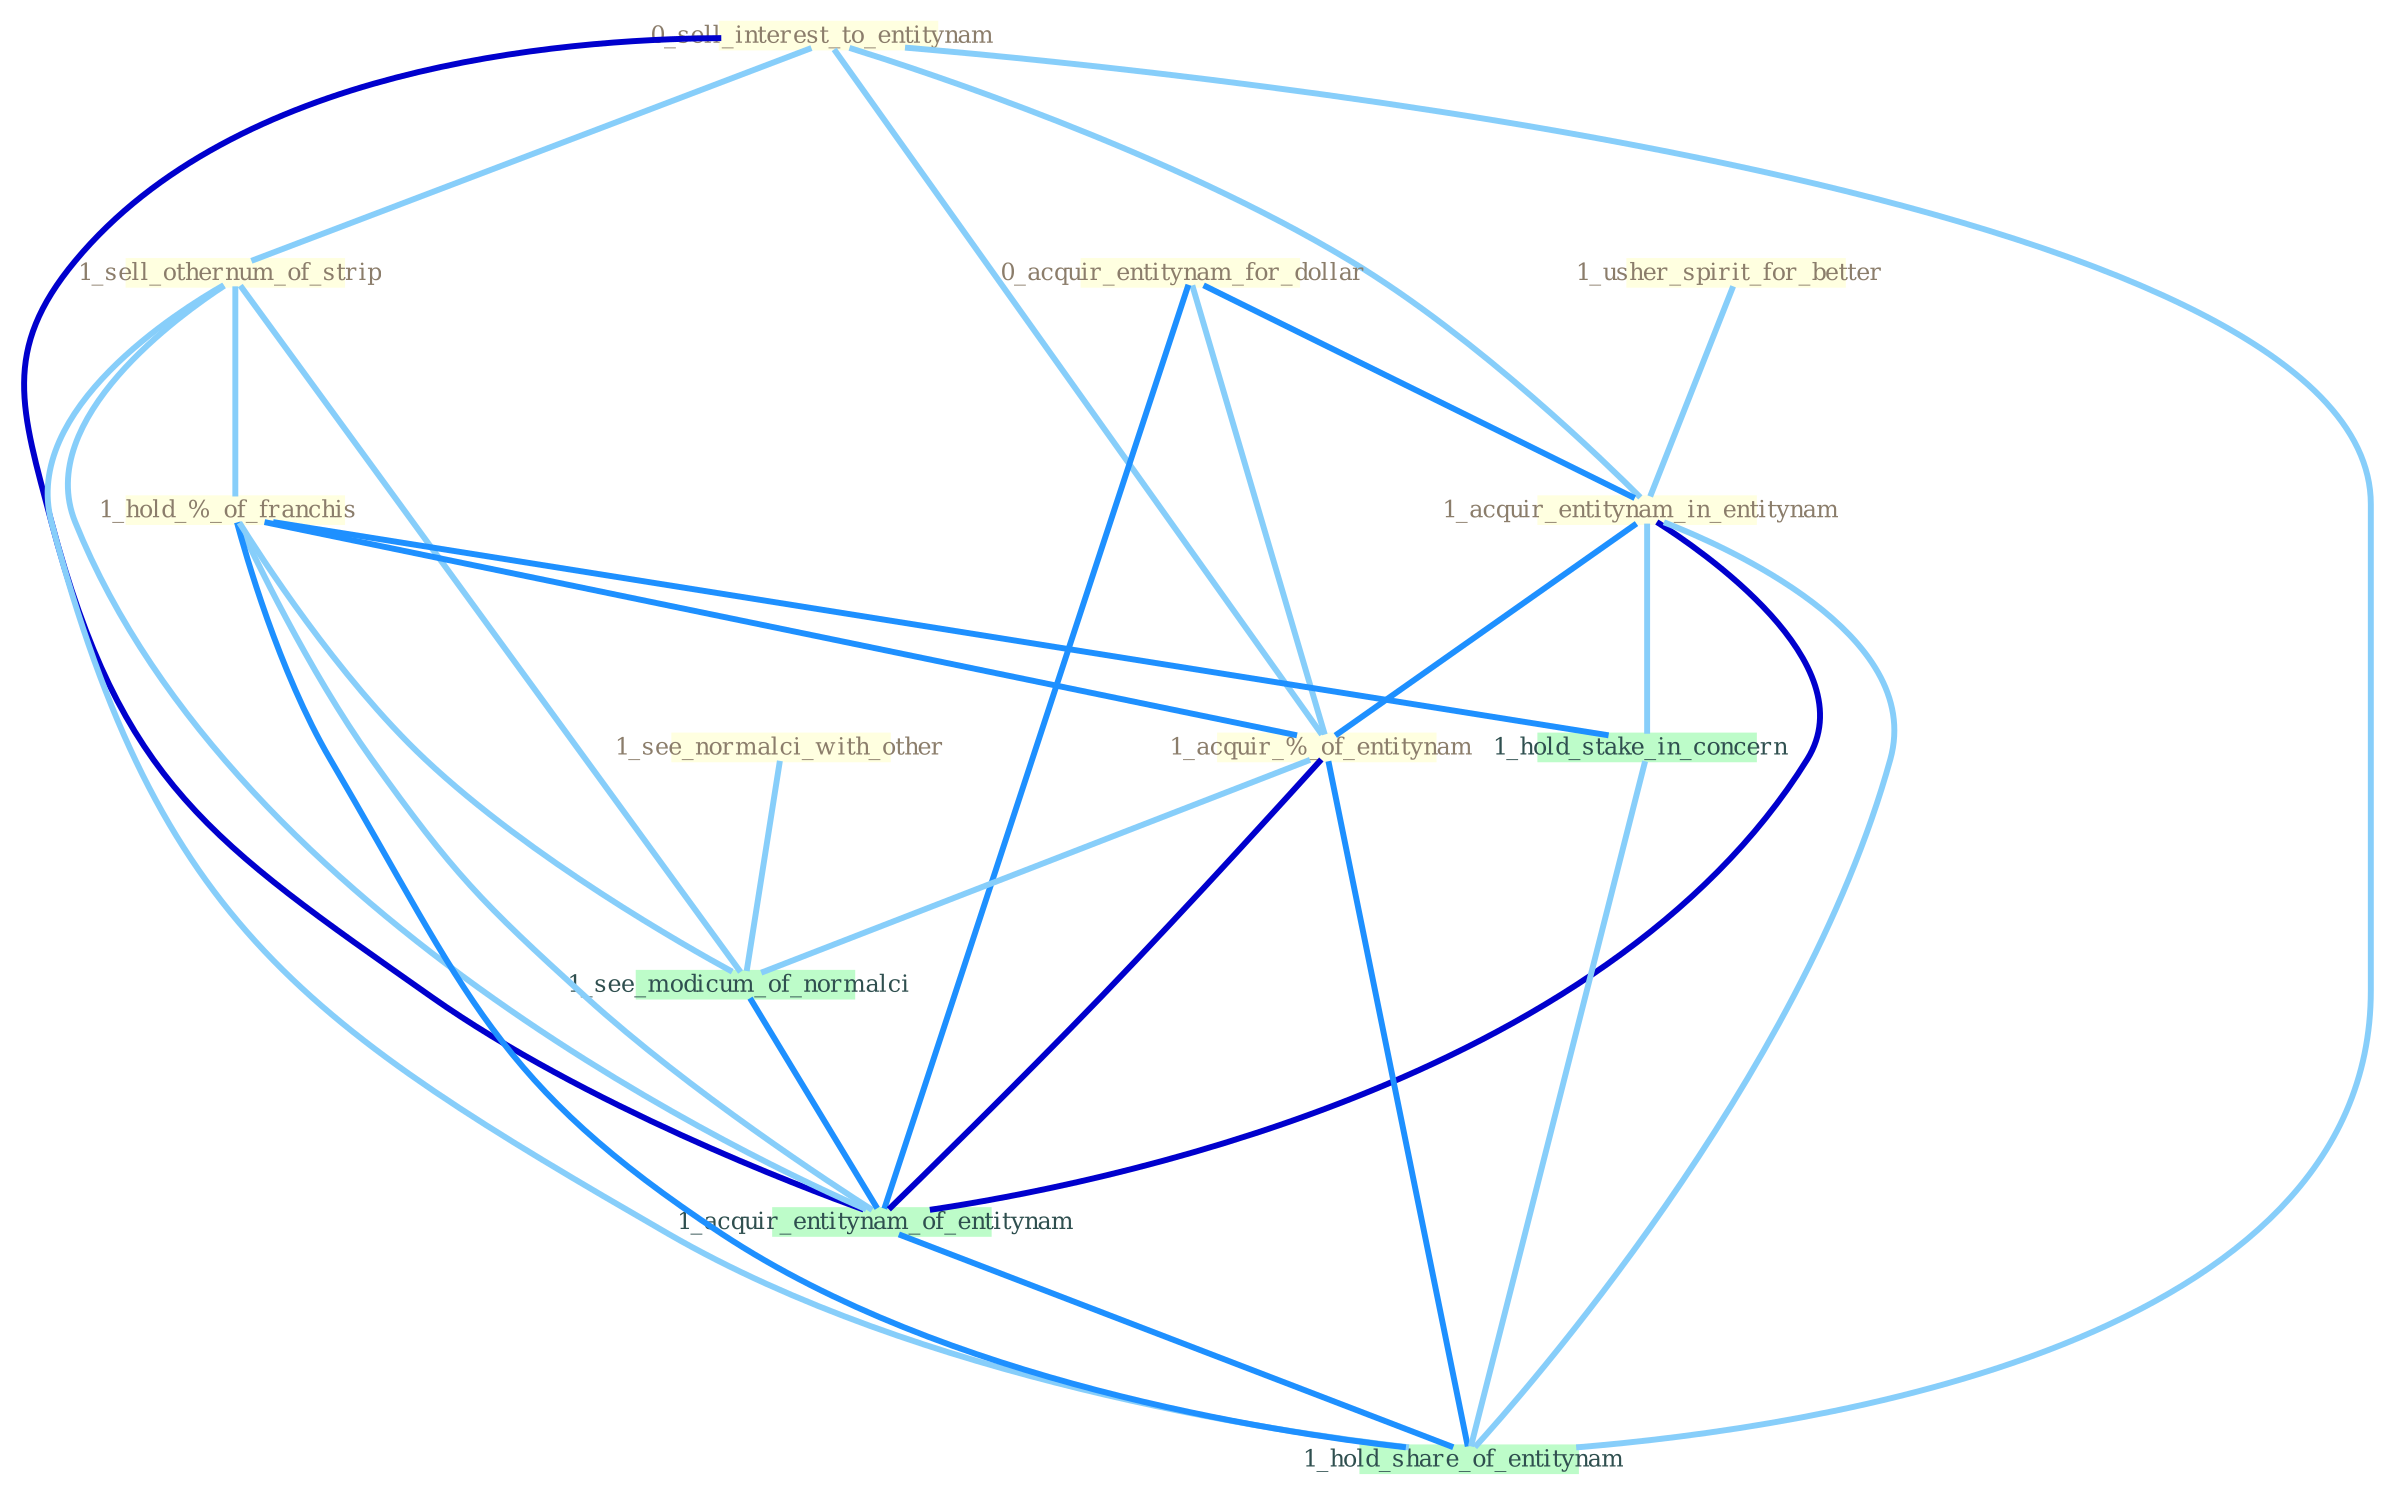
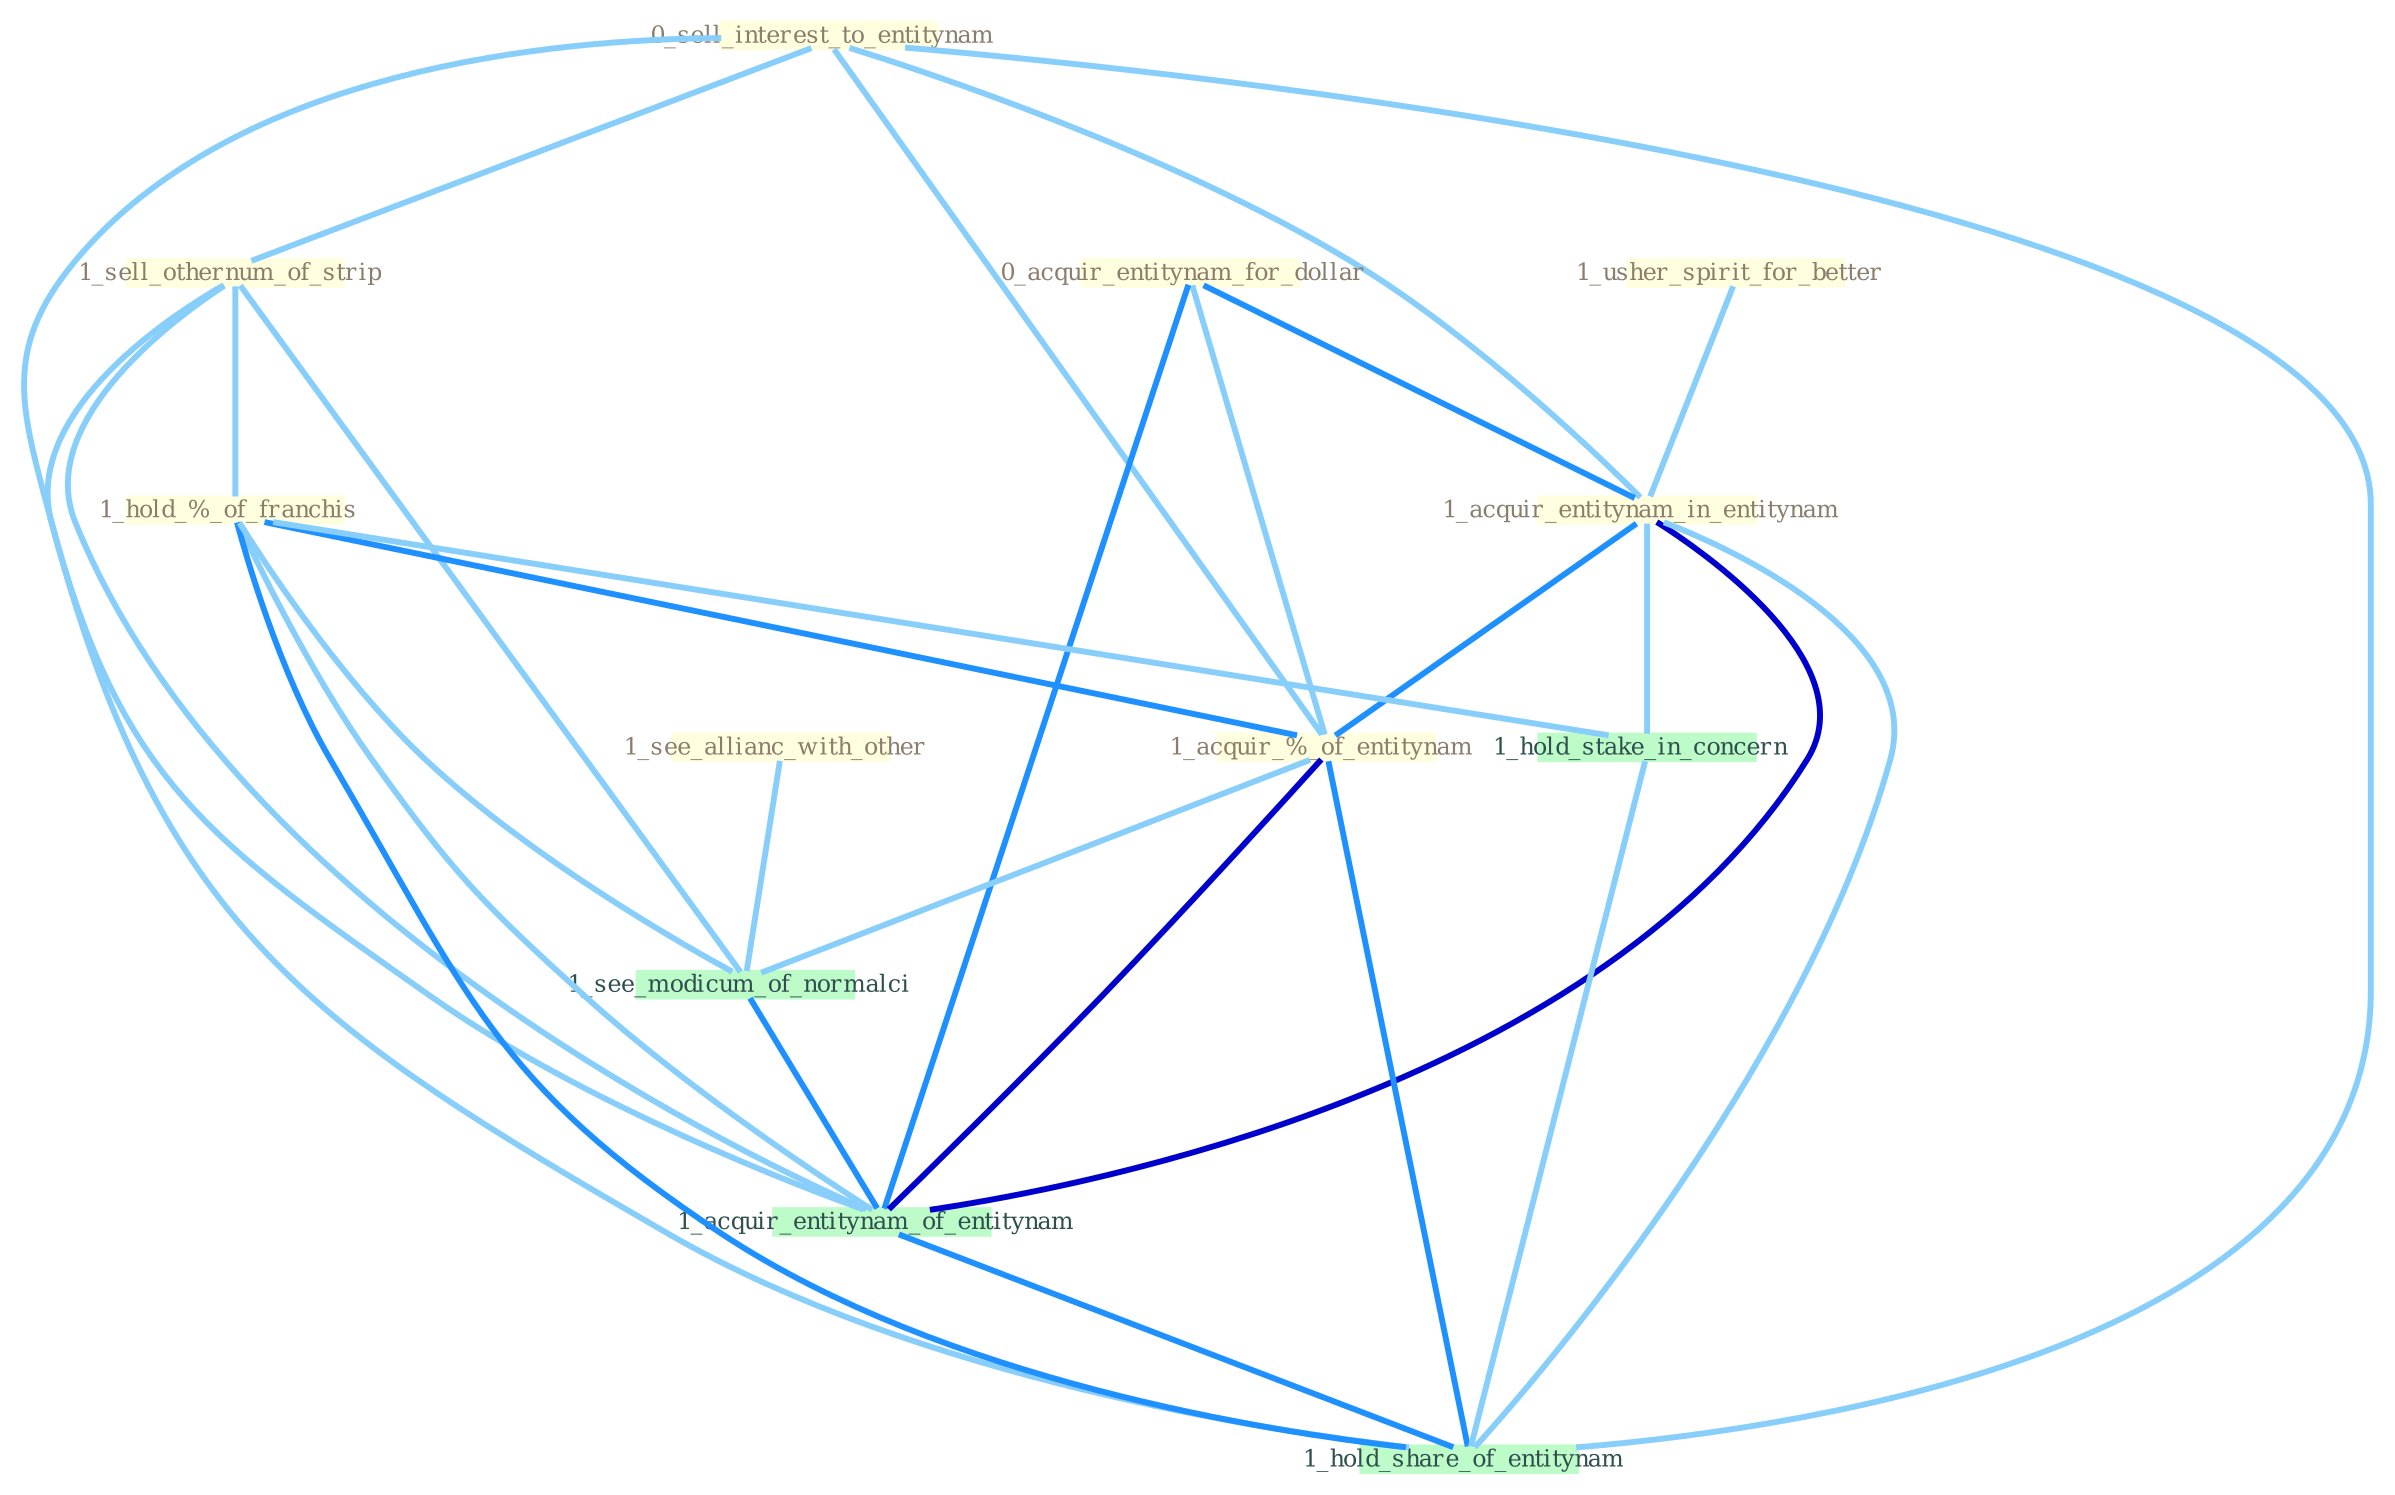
edge "0_sell_interest_to_entitynam" -- "1_acquir_entitynam_of_entitynam": color #0000cd -> #87cefa
edge "1_hold_%_of_franchis" -- "1_hold_stake_in_concern": color #1e90ff -> #87cefa
node "1_see_normalci_with_other": label "1_see_normalci_with_other" -> "1_see_allianc_with_other"
